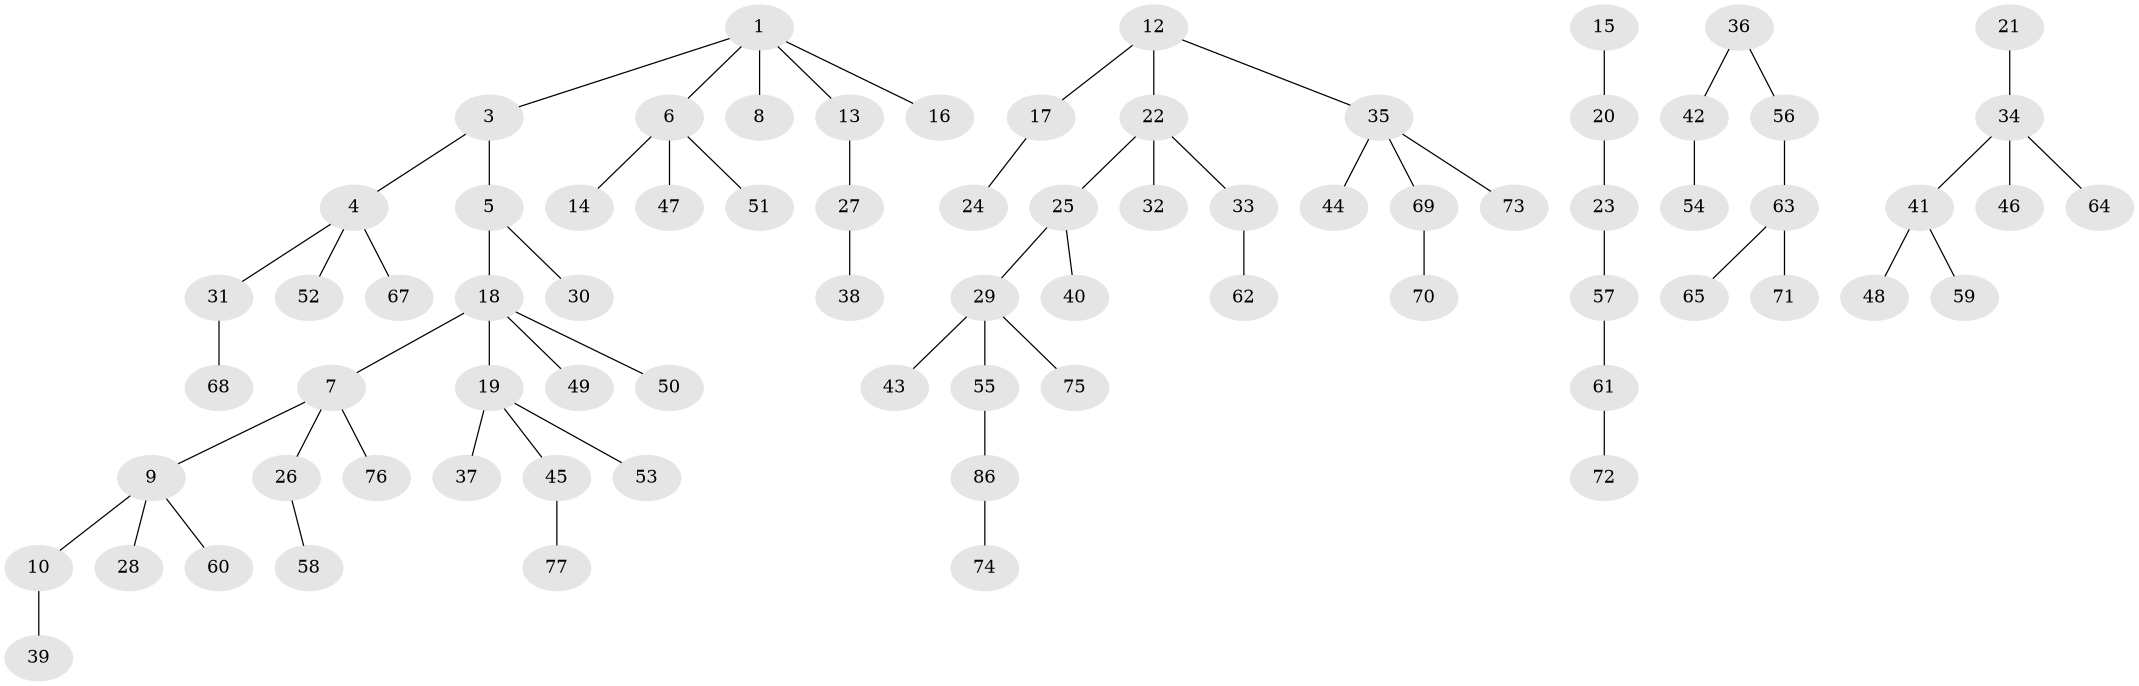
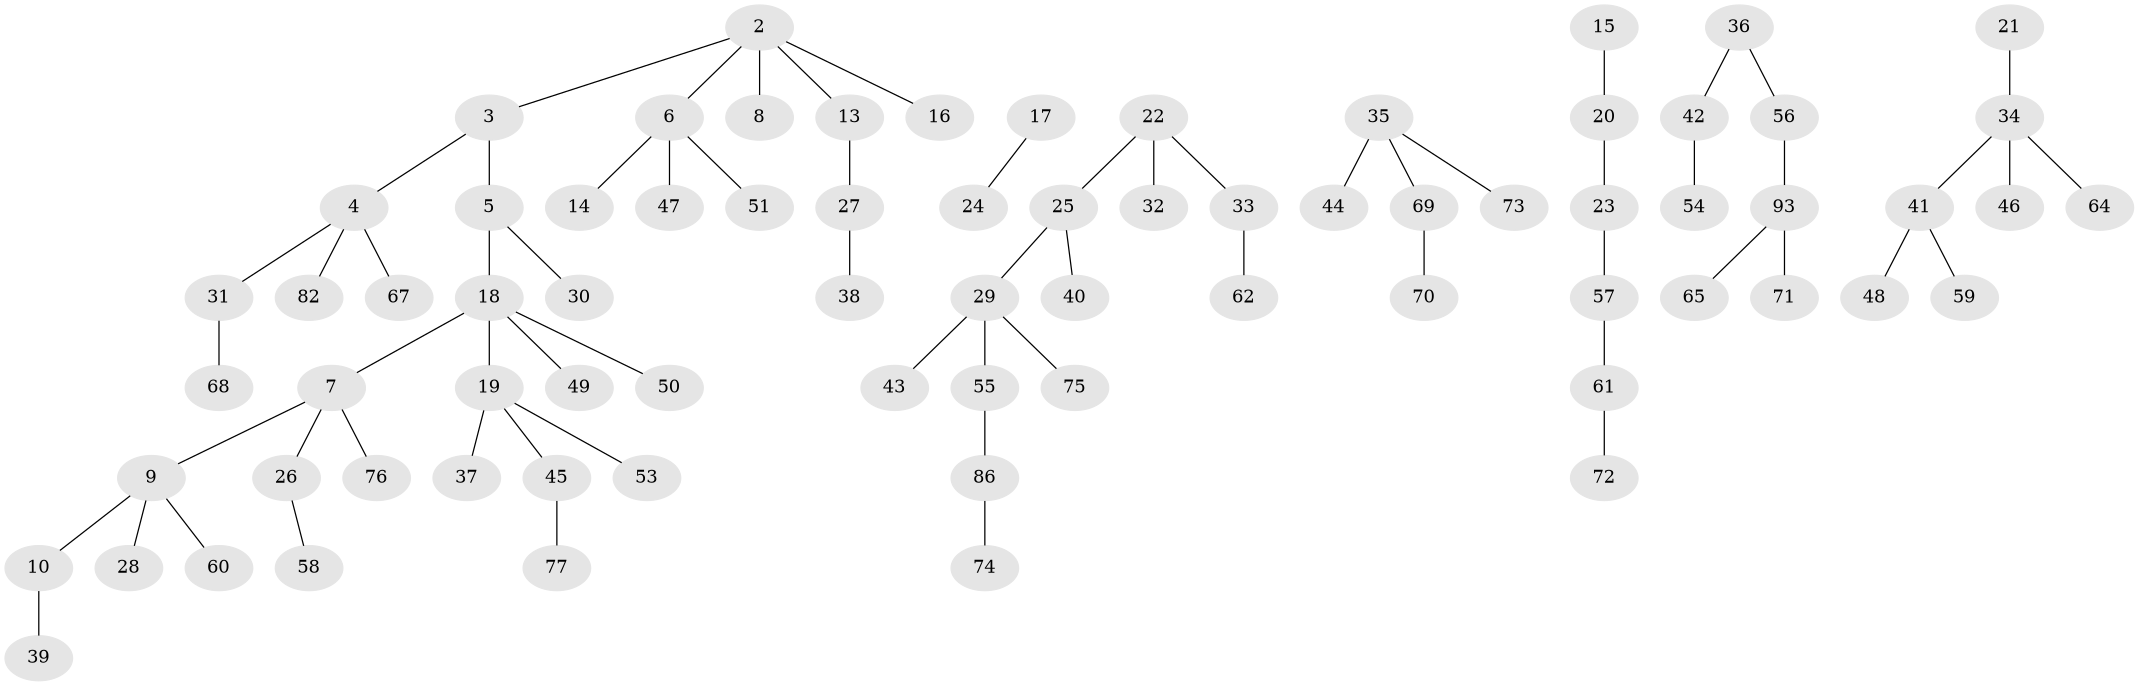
node "1": label "1" -> "2"
node "12": removed
node "63": label "63" -> "93"
node "52": label "52" -> "82"
